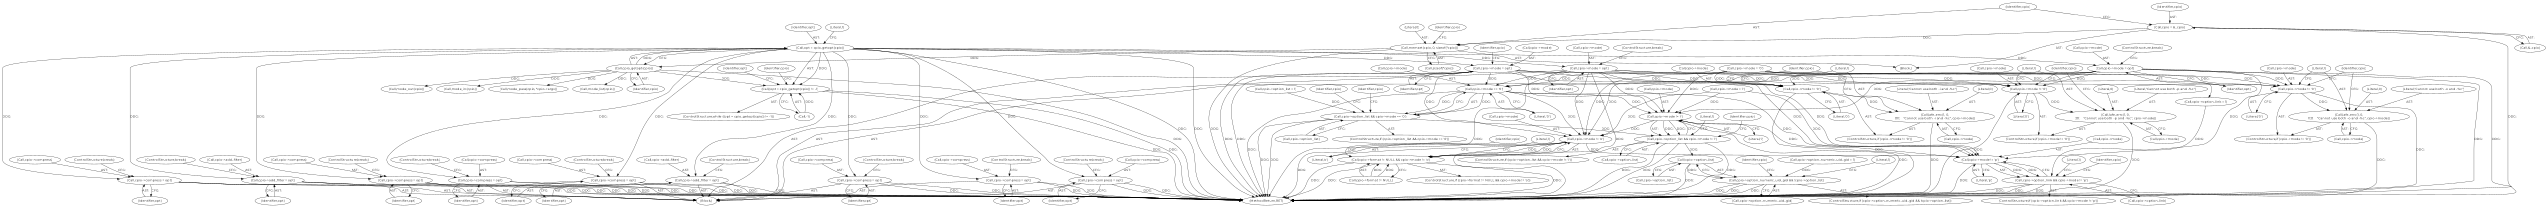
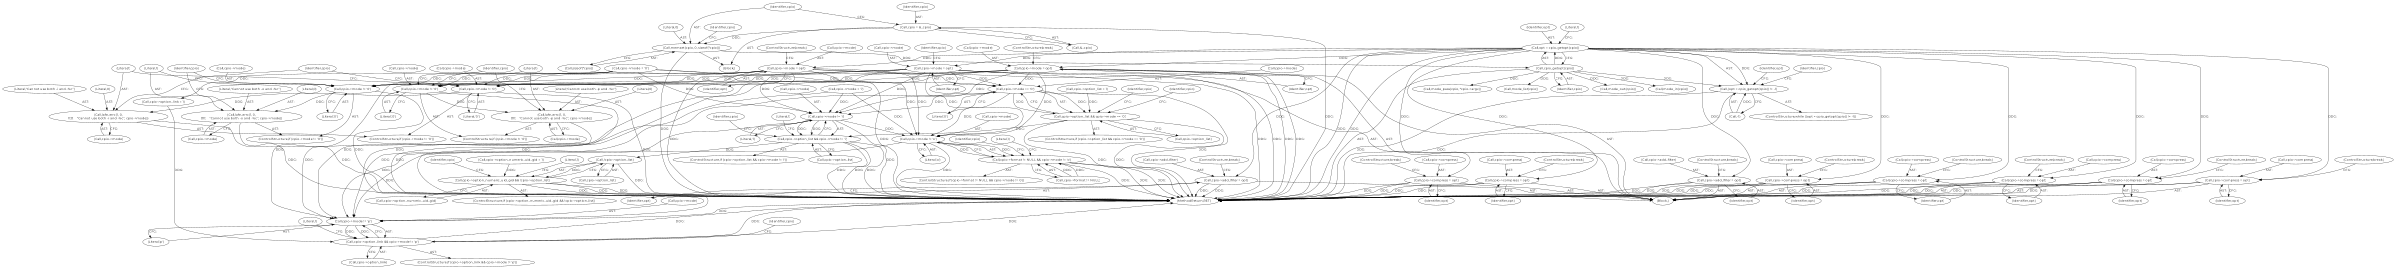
edge "(Call,cpio_getopt(cpio))" -> "(MethodReturn,RET)": label "DDG: " -> "AST: "
edge "(Call,cpio->mode != 'p')" -> "(MethodReturn,RET)": reversed
